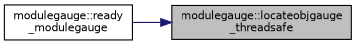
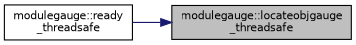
node "modulegauge::ready _modulegauge": label "modulegauge::ready _modulegauge" -> "modulegauge::ready _threadsafe"
